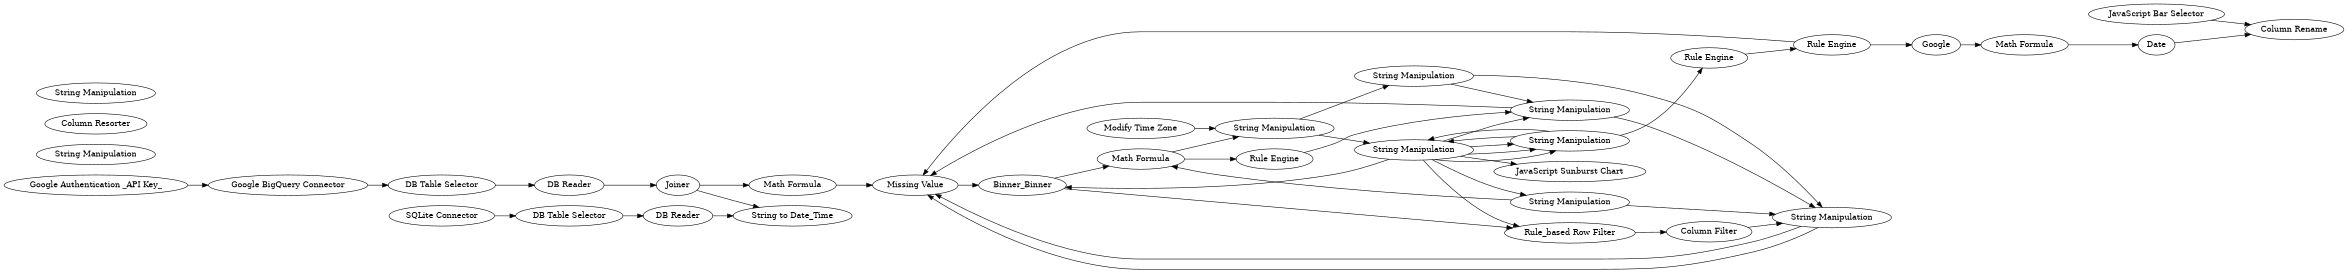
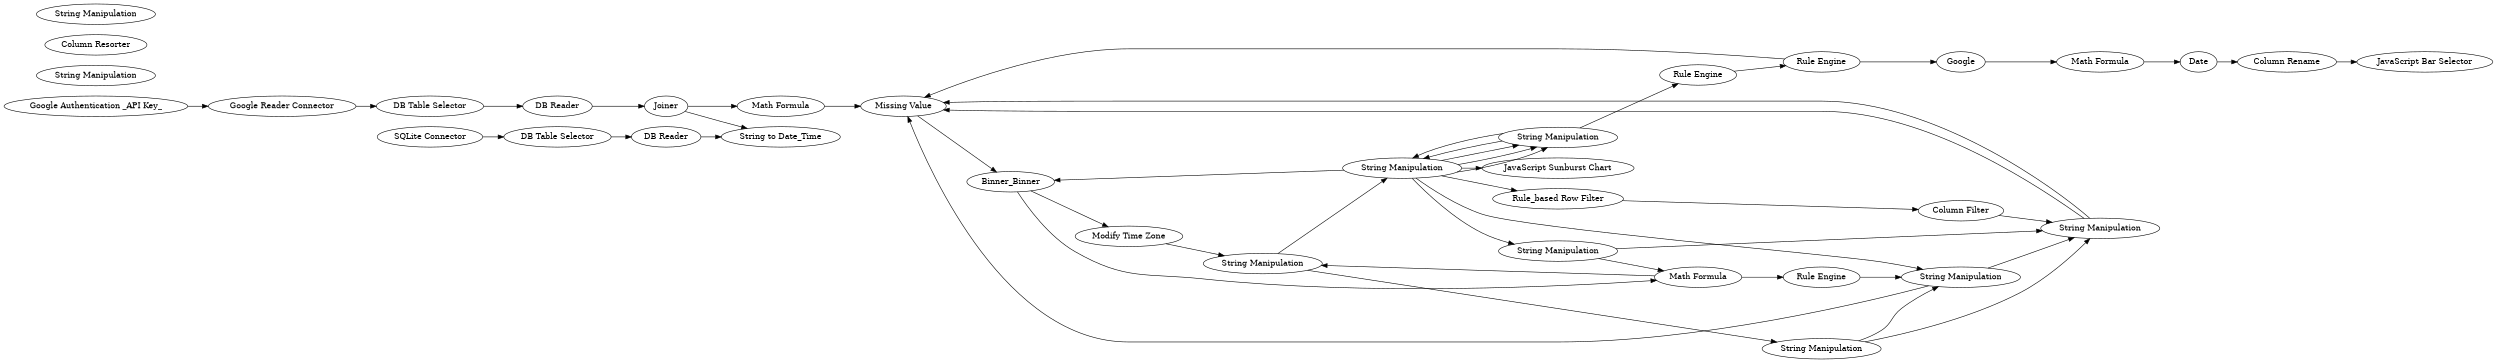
edge "JavaScript Bar Selector" -> "Column Rename": reversed
node "Google BigQuery Connector": label "Google BigQuery Connector" -> "Google Reader Connector"
edge "Binner_Binner" -> "Rule_based Row Filter": now "Binner_Binner" -> "Modify Time Zone"
